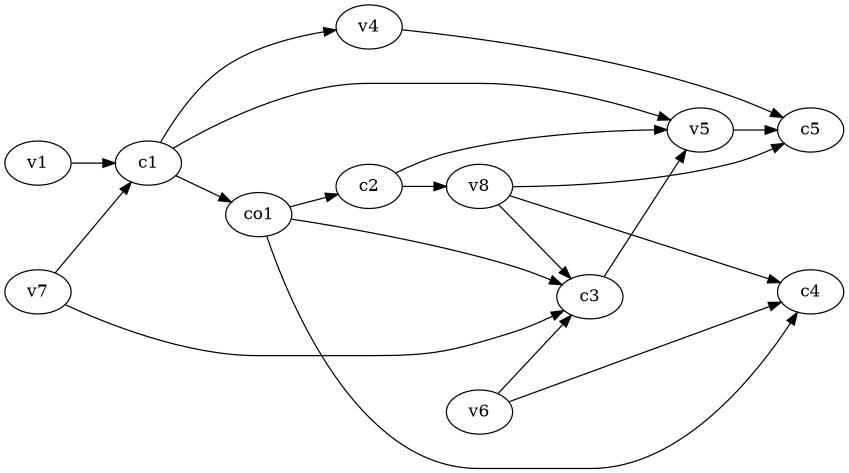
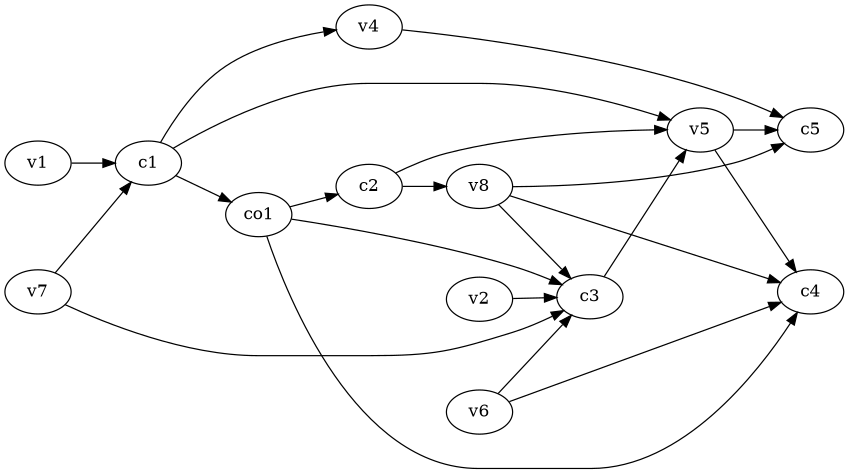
edge "v5" -> "c4": added
node "v2": added
